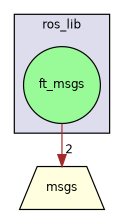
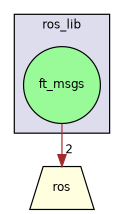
node "msgs": label "msgs" -> "ros"
